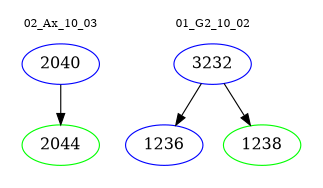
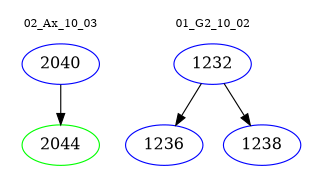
node "3232": label "3232" -> "1232"
node "1238": color green -> blue
